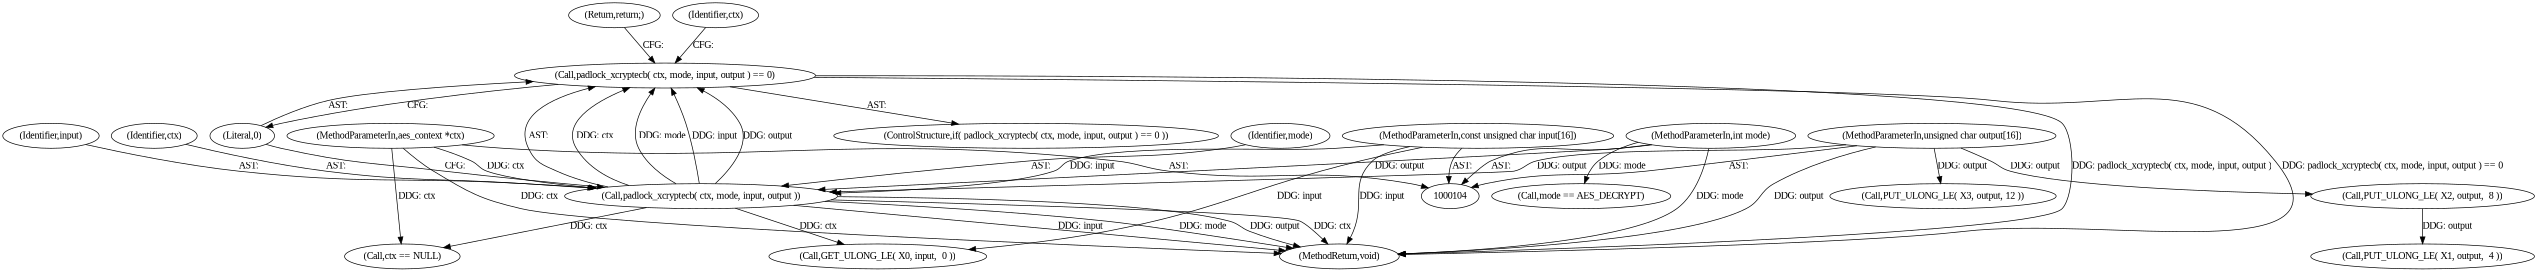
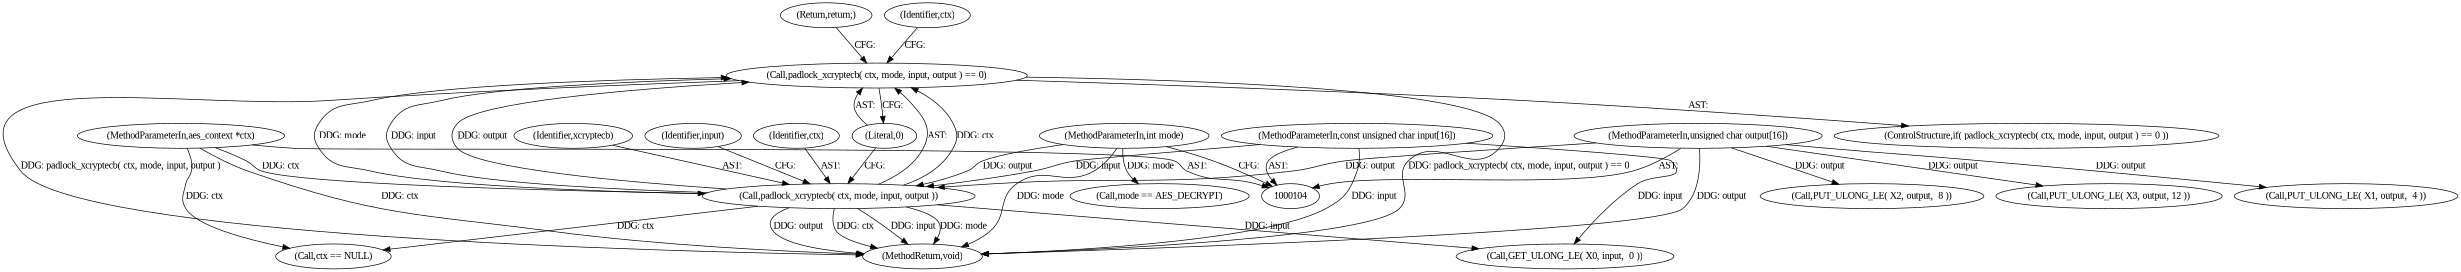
node "(Identifier,mode)": label "(Identifier,mode)" -> "(Identifier,xcryptecb)"
edge "(Identifier,input)" -> "(Call,padlock_xcryptecb( ctx, mode, input, output ))": label "AST: " -> "CFG: "
edge "(MethodParameterIn,int mode)" -> "1000104": label "AST: " -> "CFG: "
edge "(Call,PUT_ULONG_LE( X2, output,  8 ))" -> "(Call,PUT_ULONG_LE( X1, output,  4 ))": now "(MethodParameterIn,unsigned char output[16])" -> "(Call,PUT_ULONG_LE( X1, output,  4 ))"
edge "(Call,padlock_xcryptecb( ctx, mode, input, output ))" -> "(Call,GET_ULONG_LE( X0, input,  0 ))": label "DDG: ctx" -> "DDG: input"
